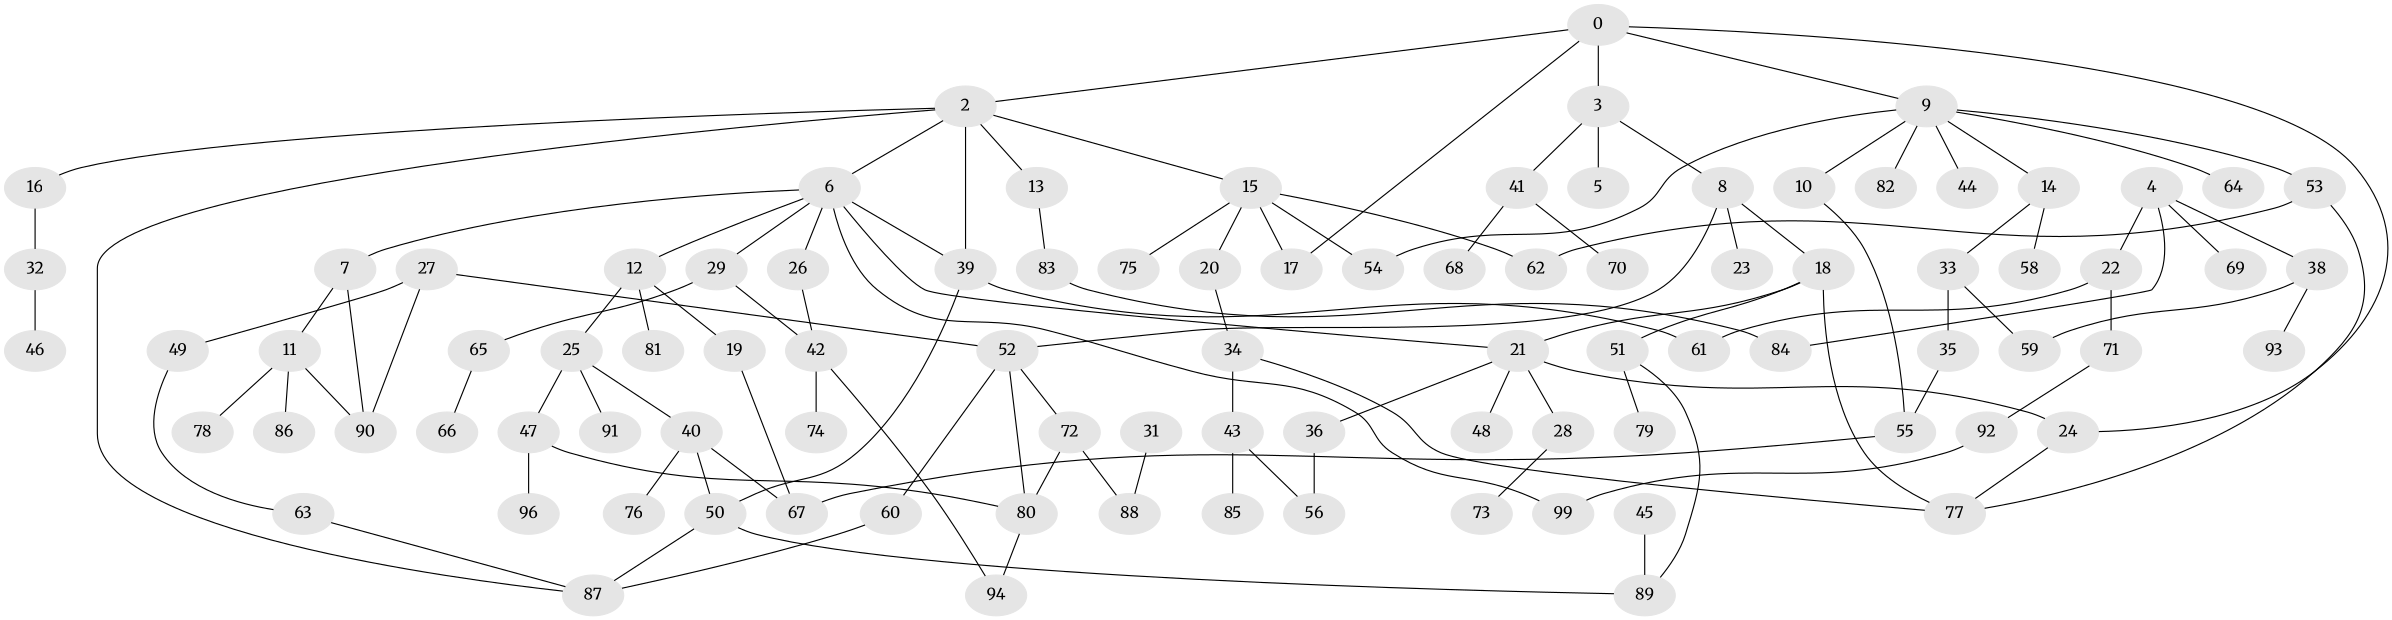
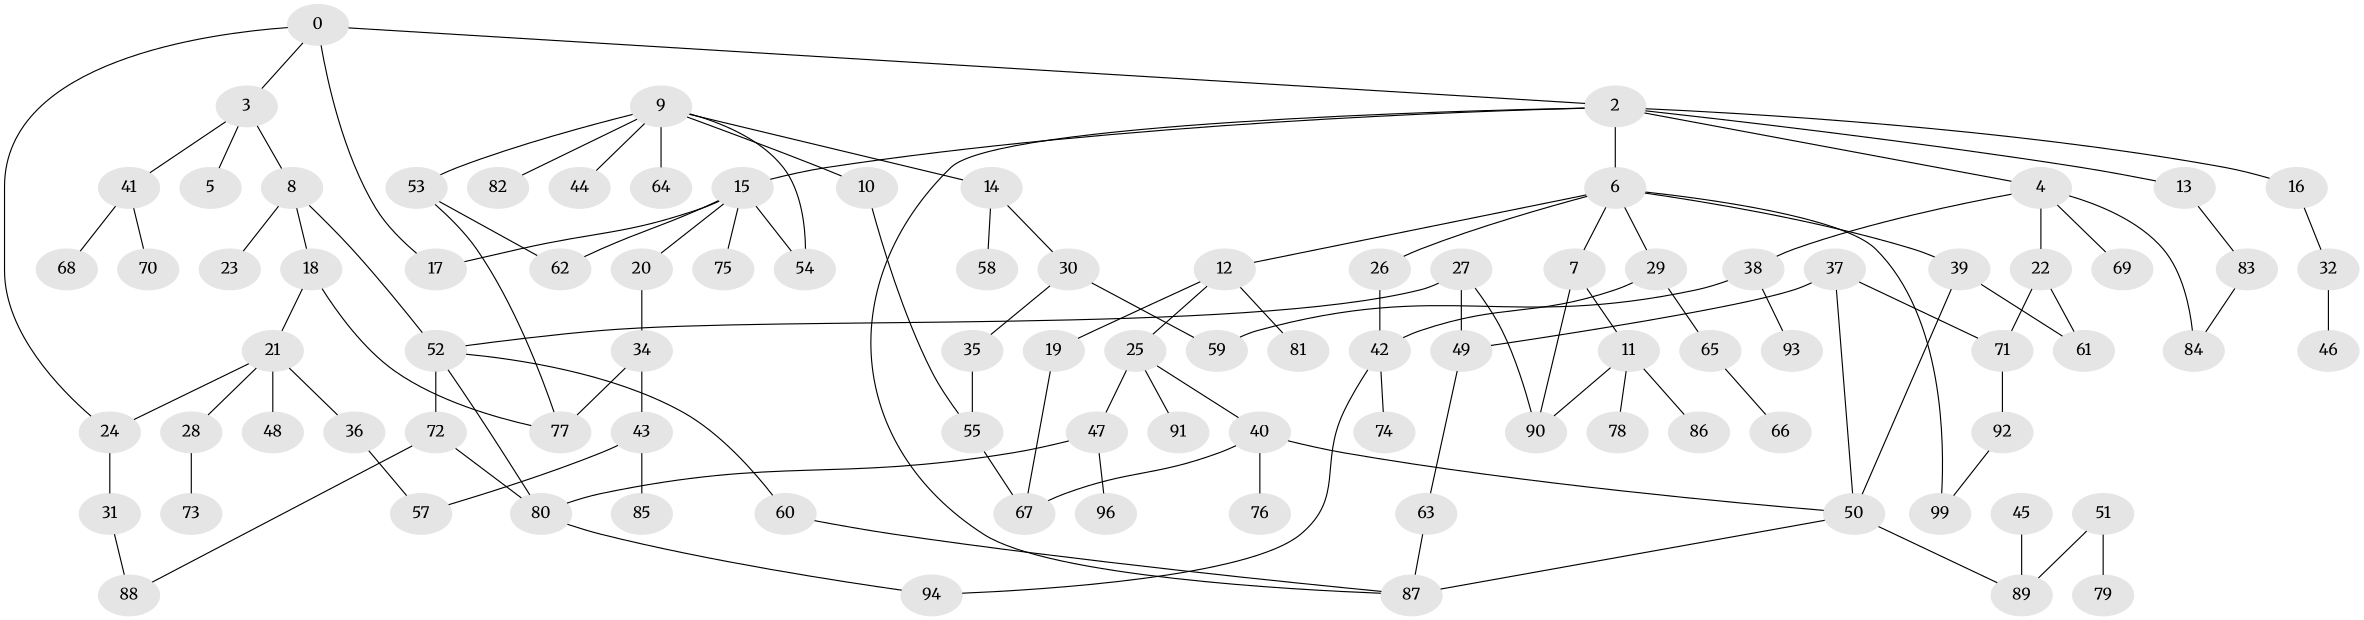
edge "0" -- "9": removed
edge "2" -- "39": now "2" -- "4"
node "37": added
node "33": label "33" -> "30"
edge "6" -- "21": removed
edge "18" -- "51": removed
edge "24" -- "77": now "24" -- "31"
node "56": label "56" -> "57"
